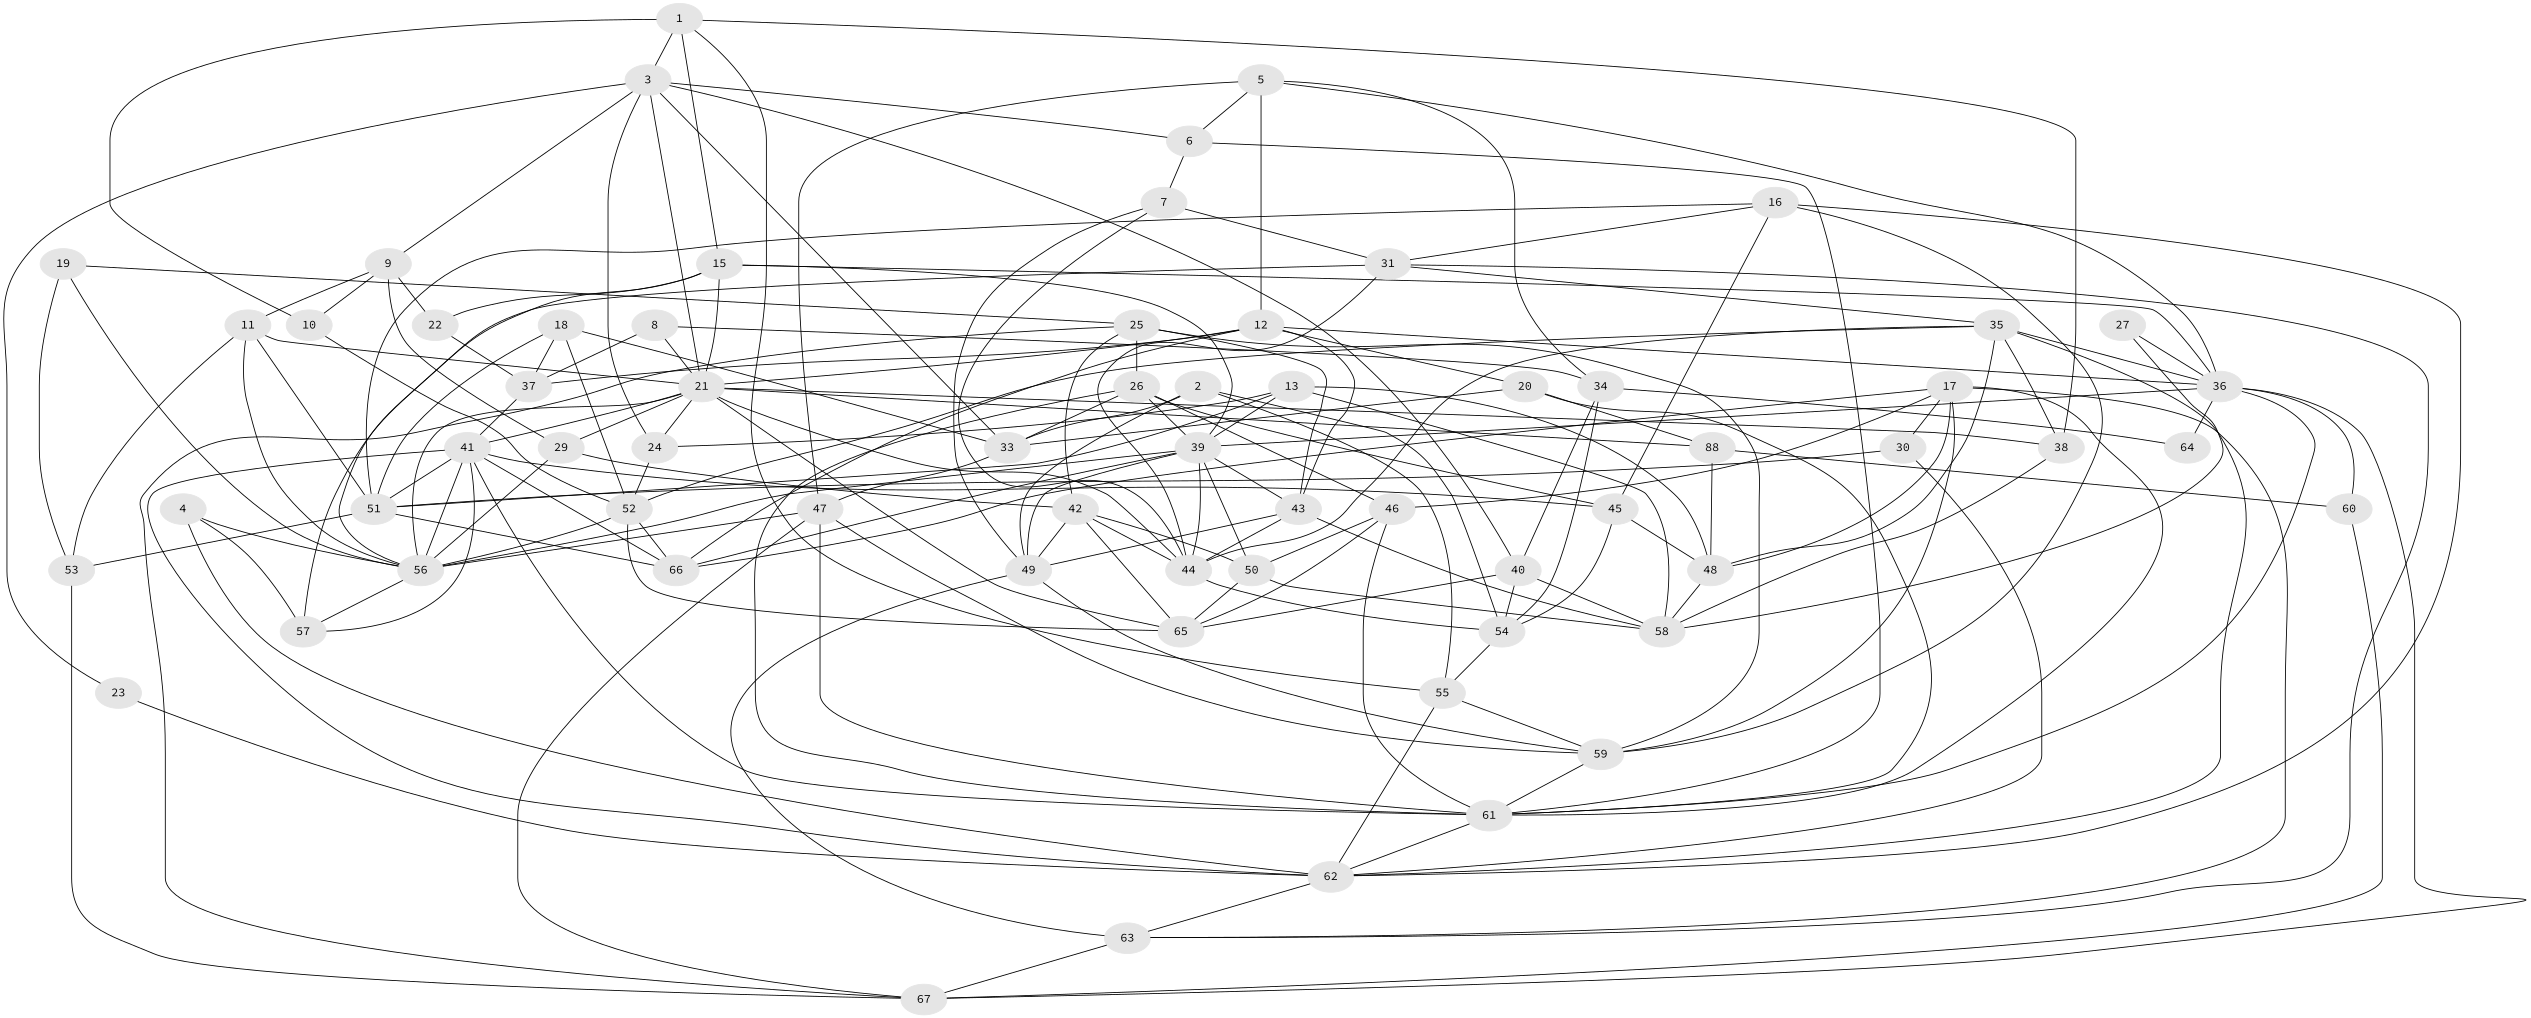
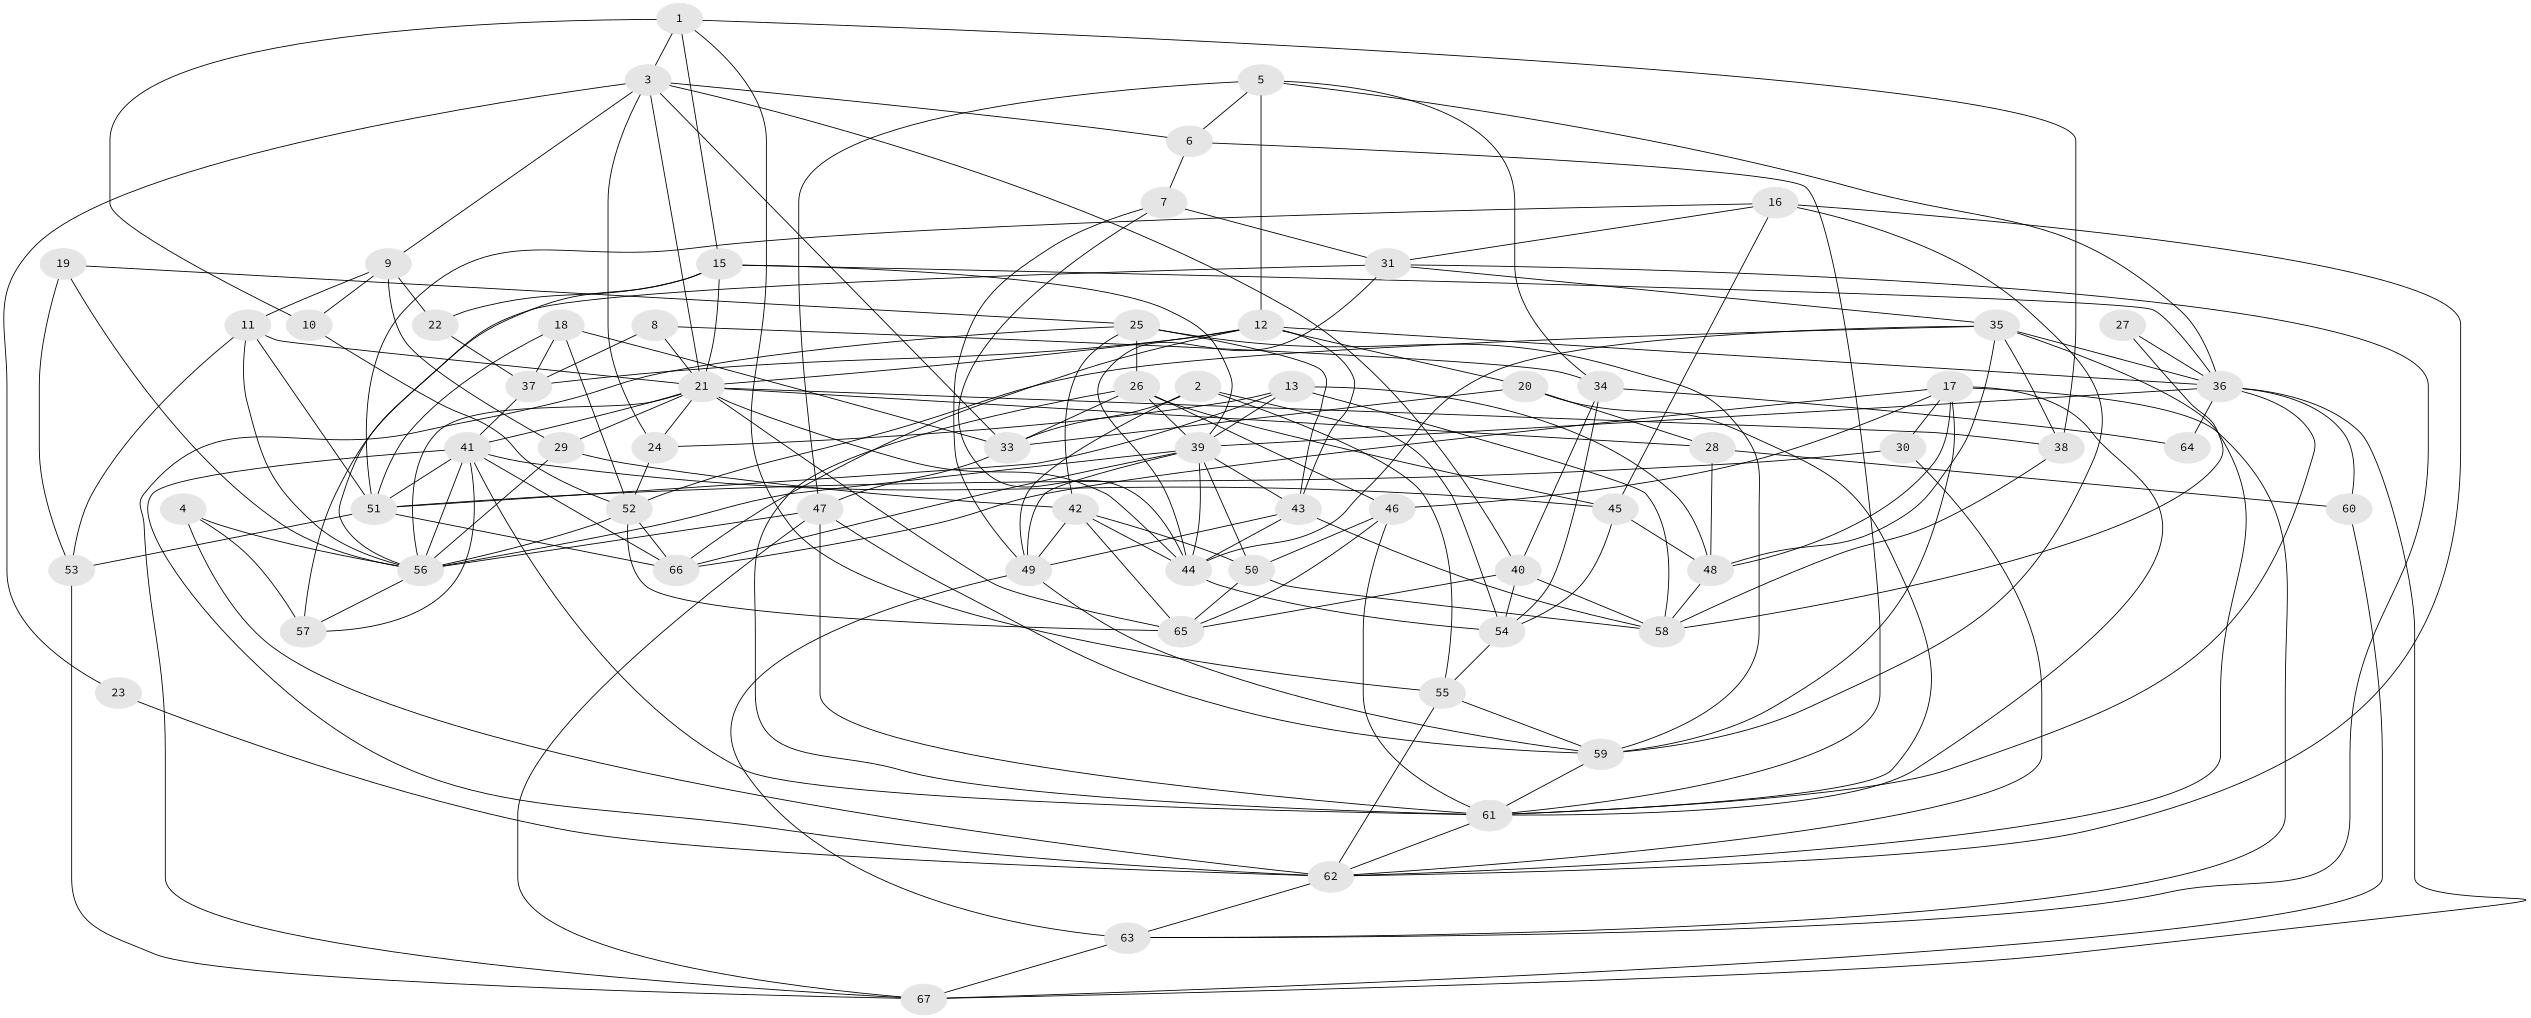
node "88": label "88" -> "28"
